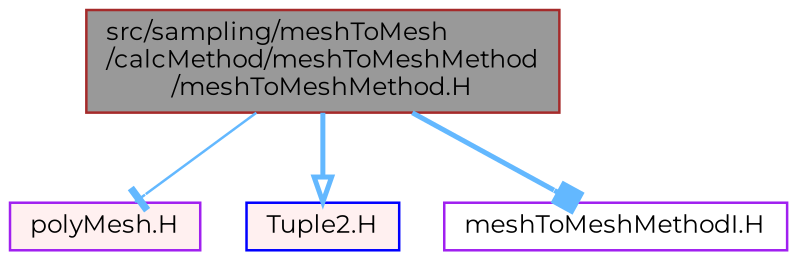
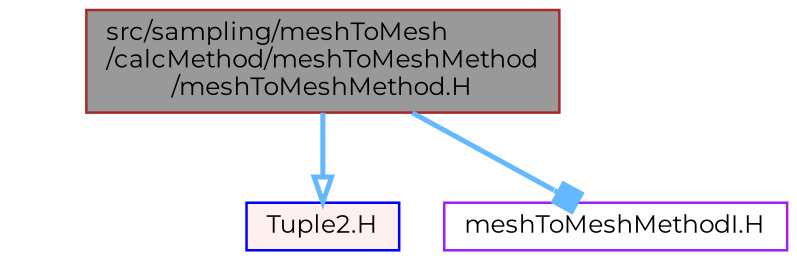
node "polyMesh.H": removed
